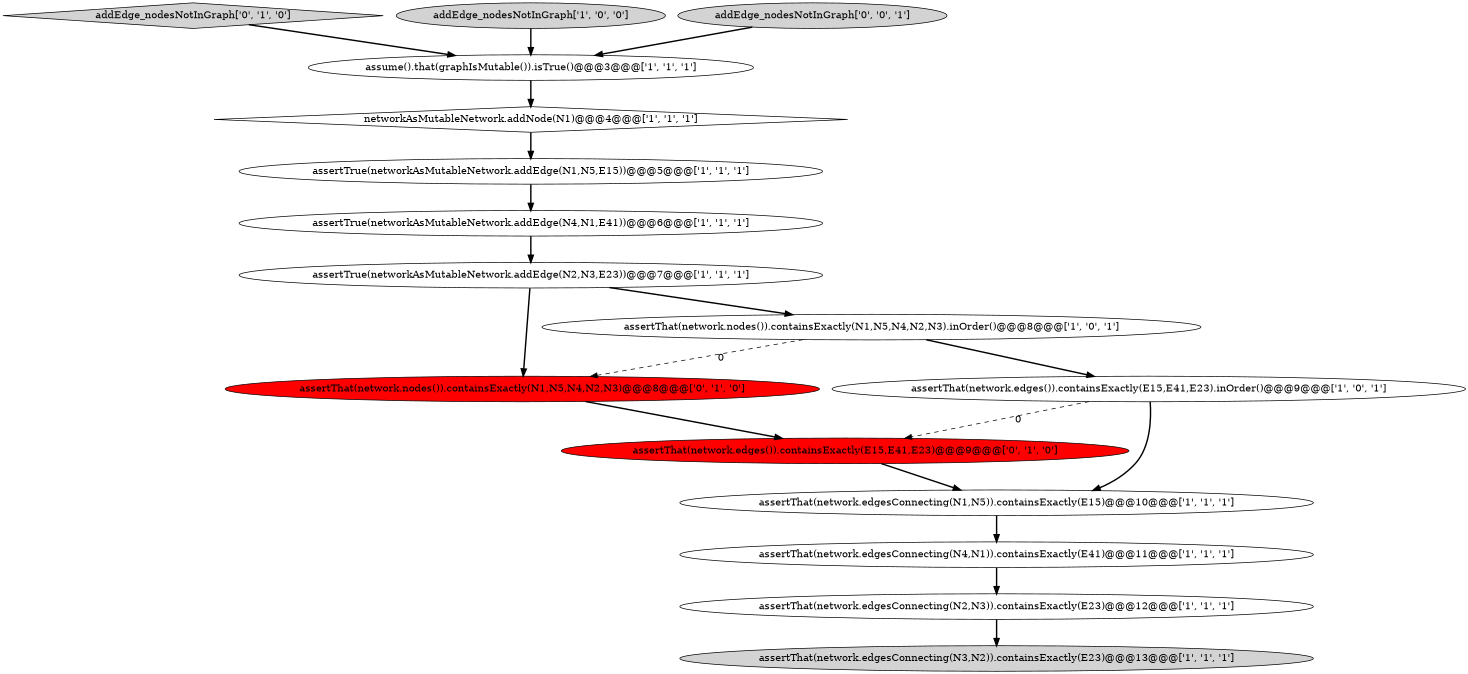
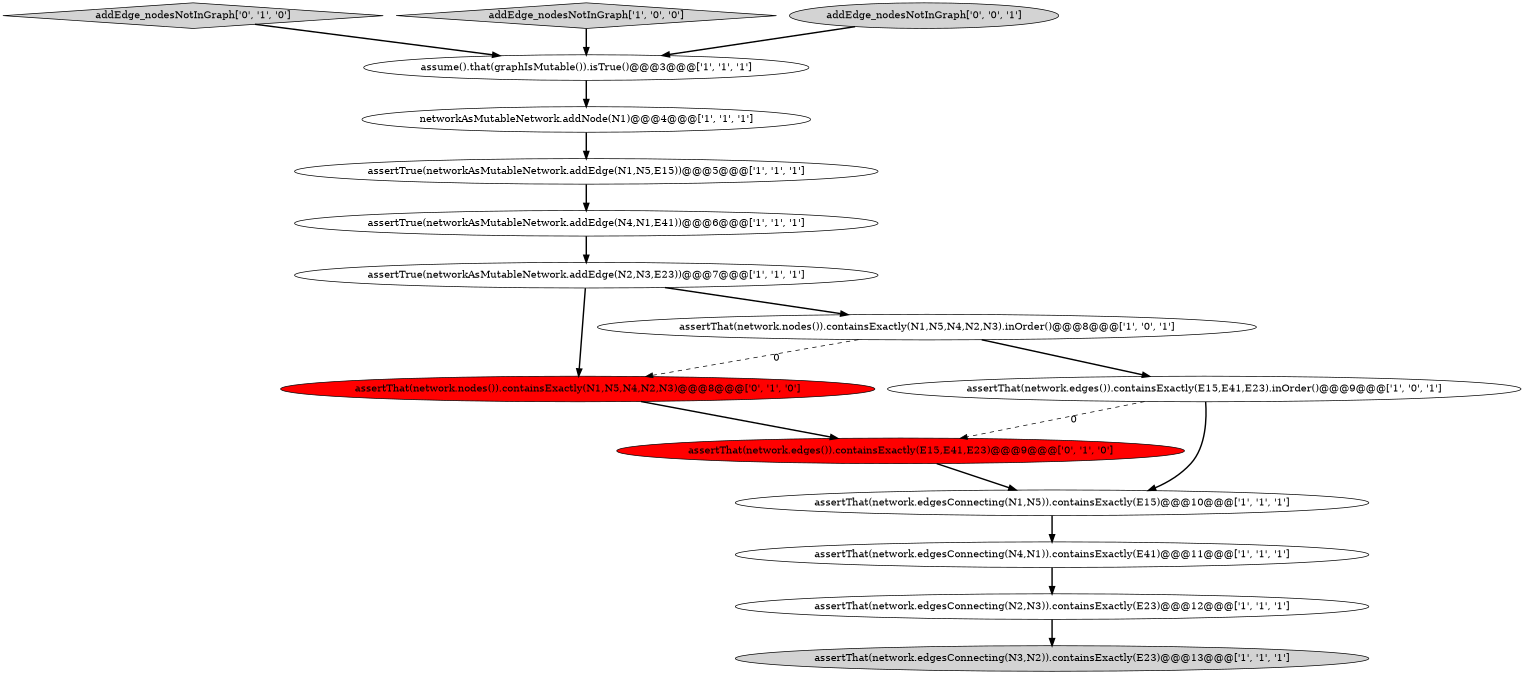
node "addEdge_nodesNotInGraph['1', '0', '0']": shape ellipse -> diamond
node "networkAsMutableNetwork.addNode(N1)@@@4@@@['1', '1', '1']": shape diamond -> ellipse
